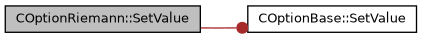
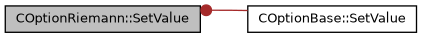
edge "COptionRiemann::SetValue" -> "COptionBase::SetValue": reversed
